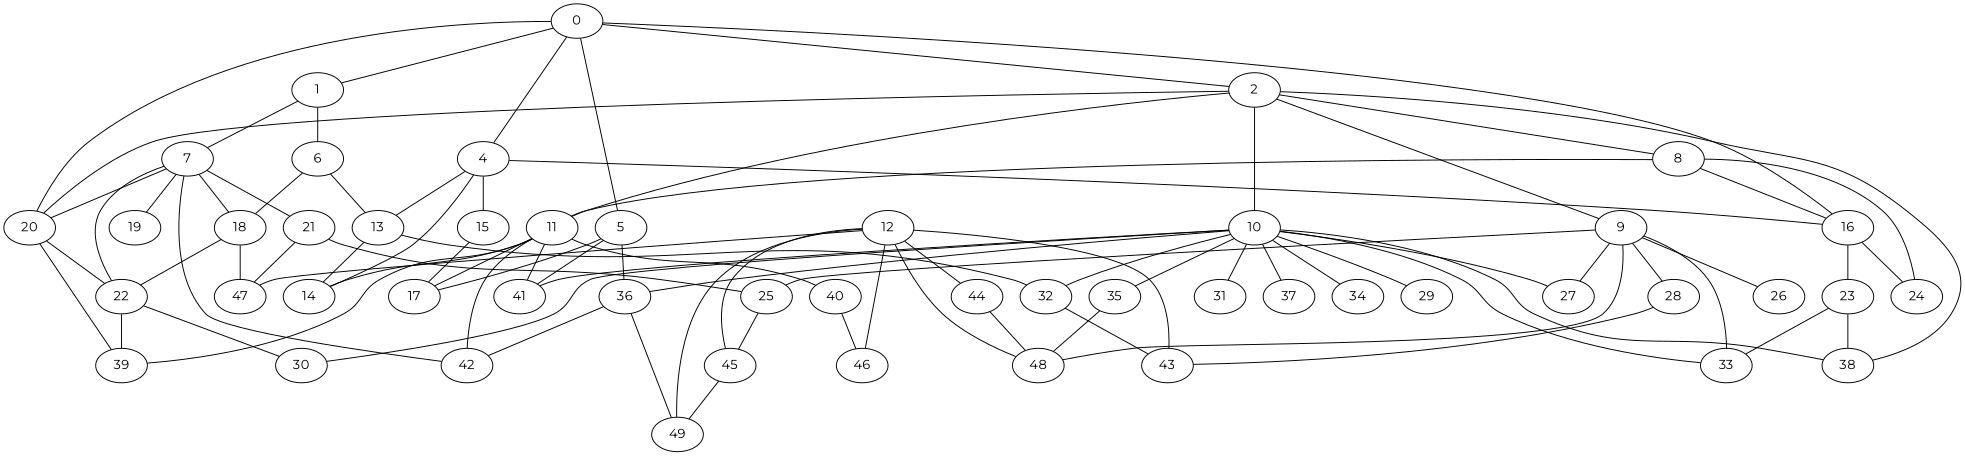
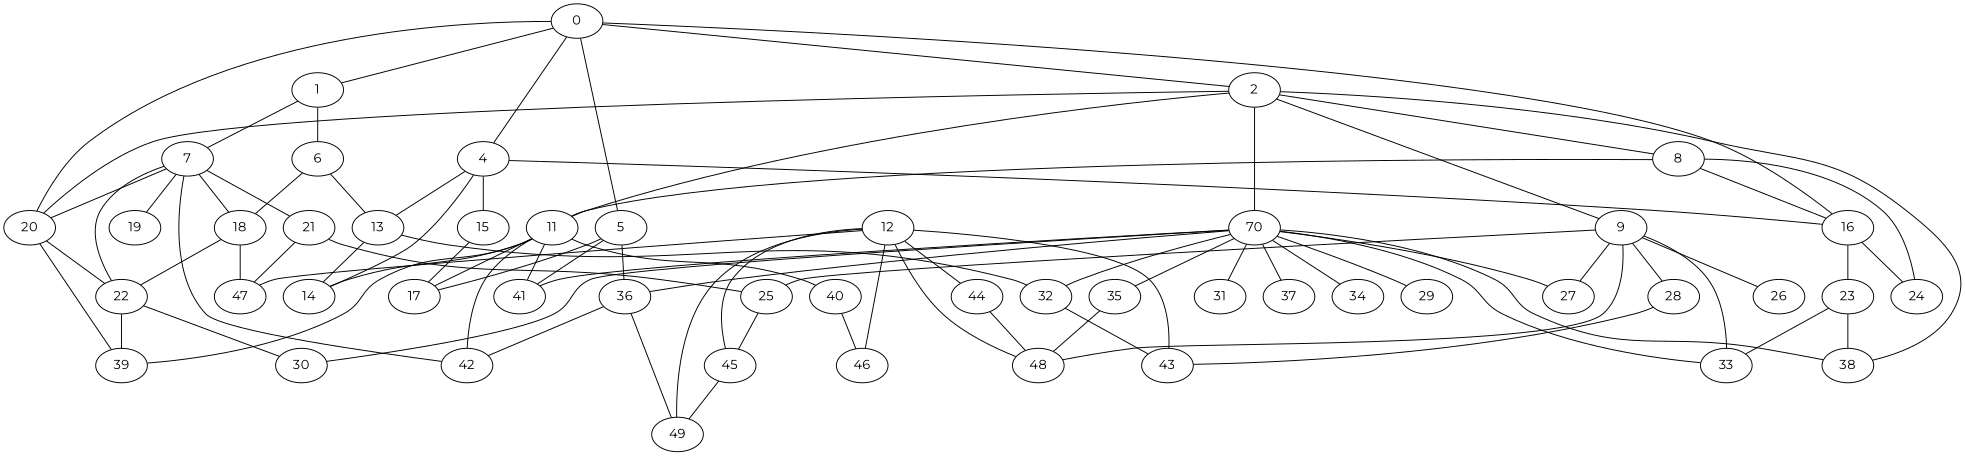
node "10": label "10" -> "70"
